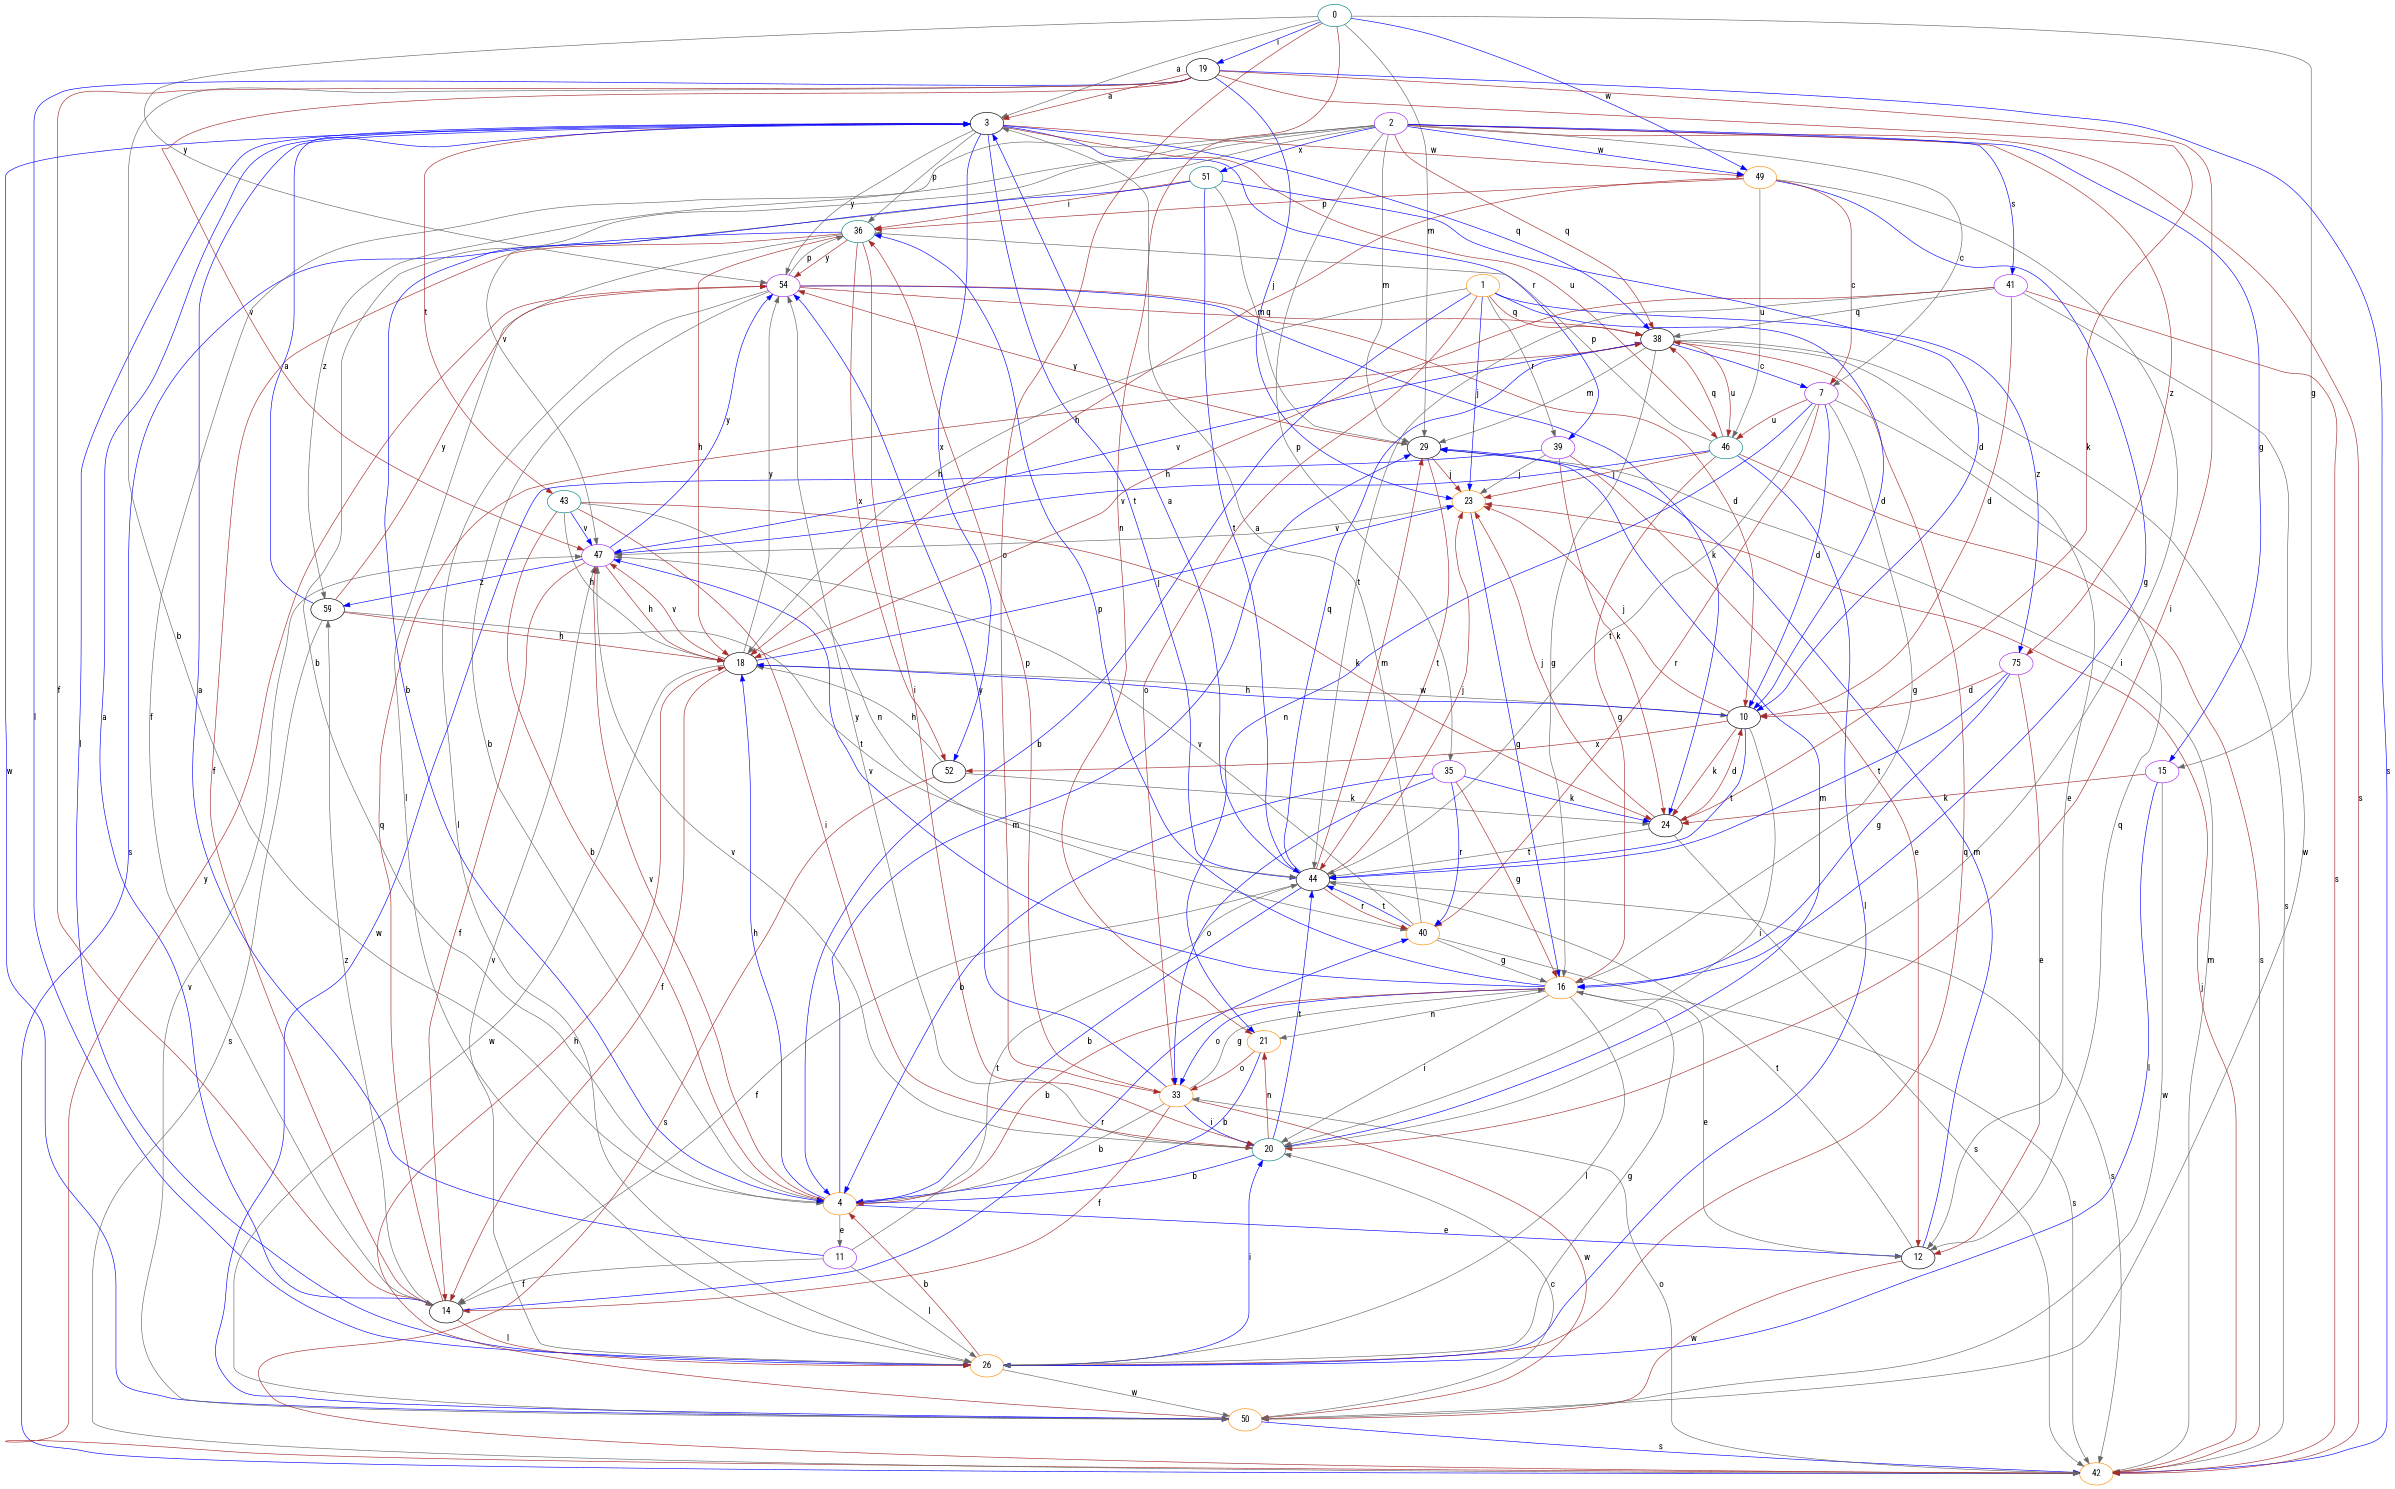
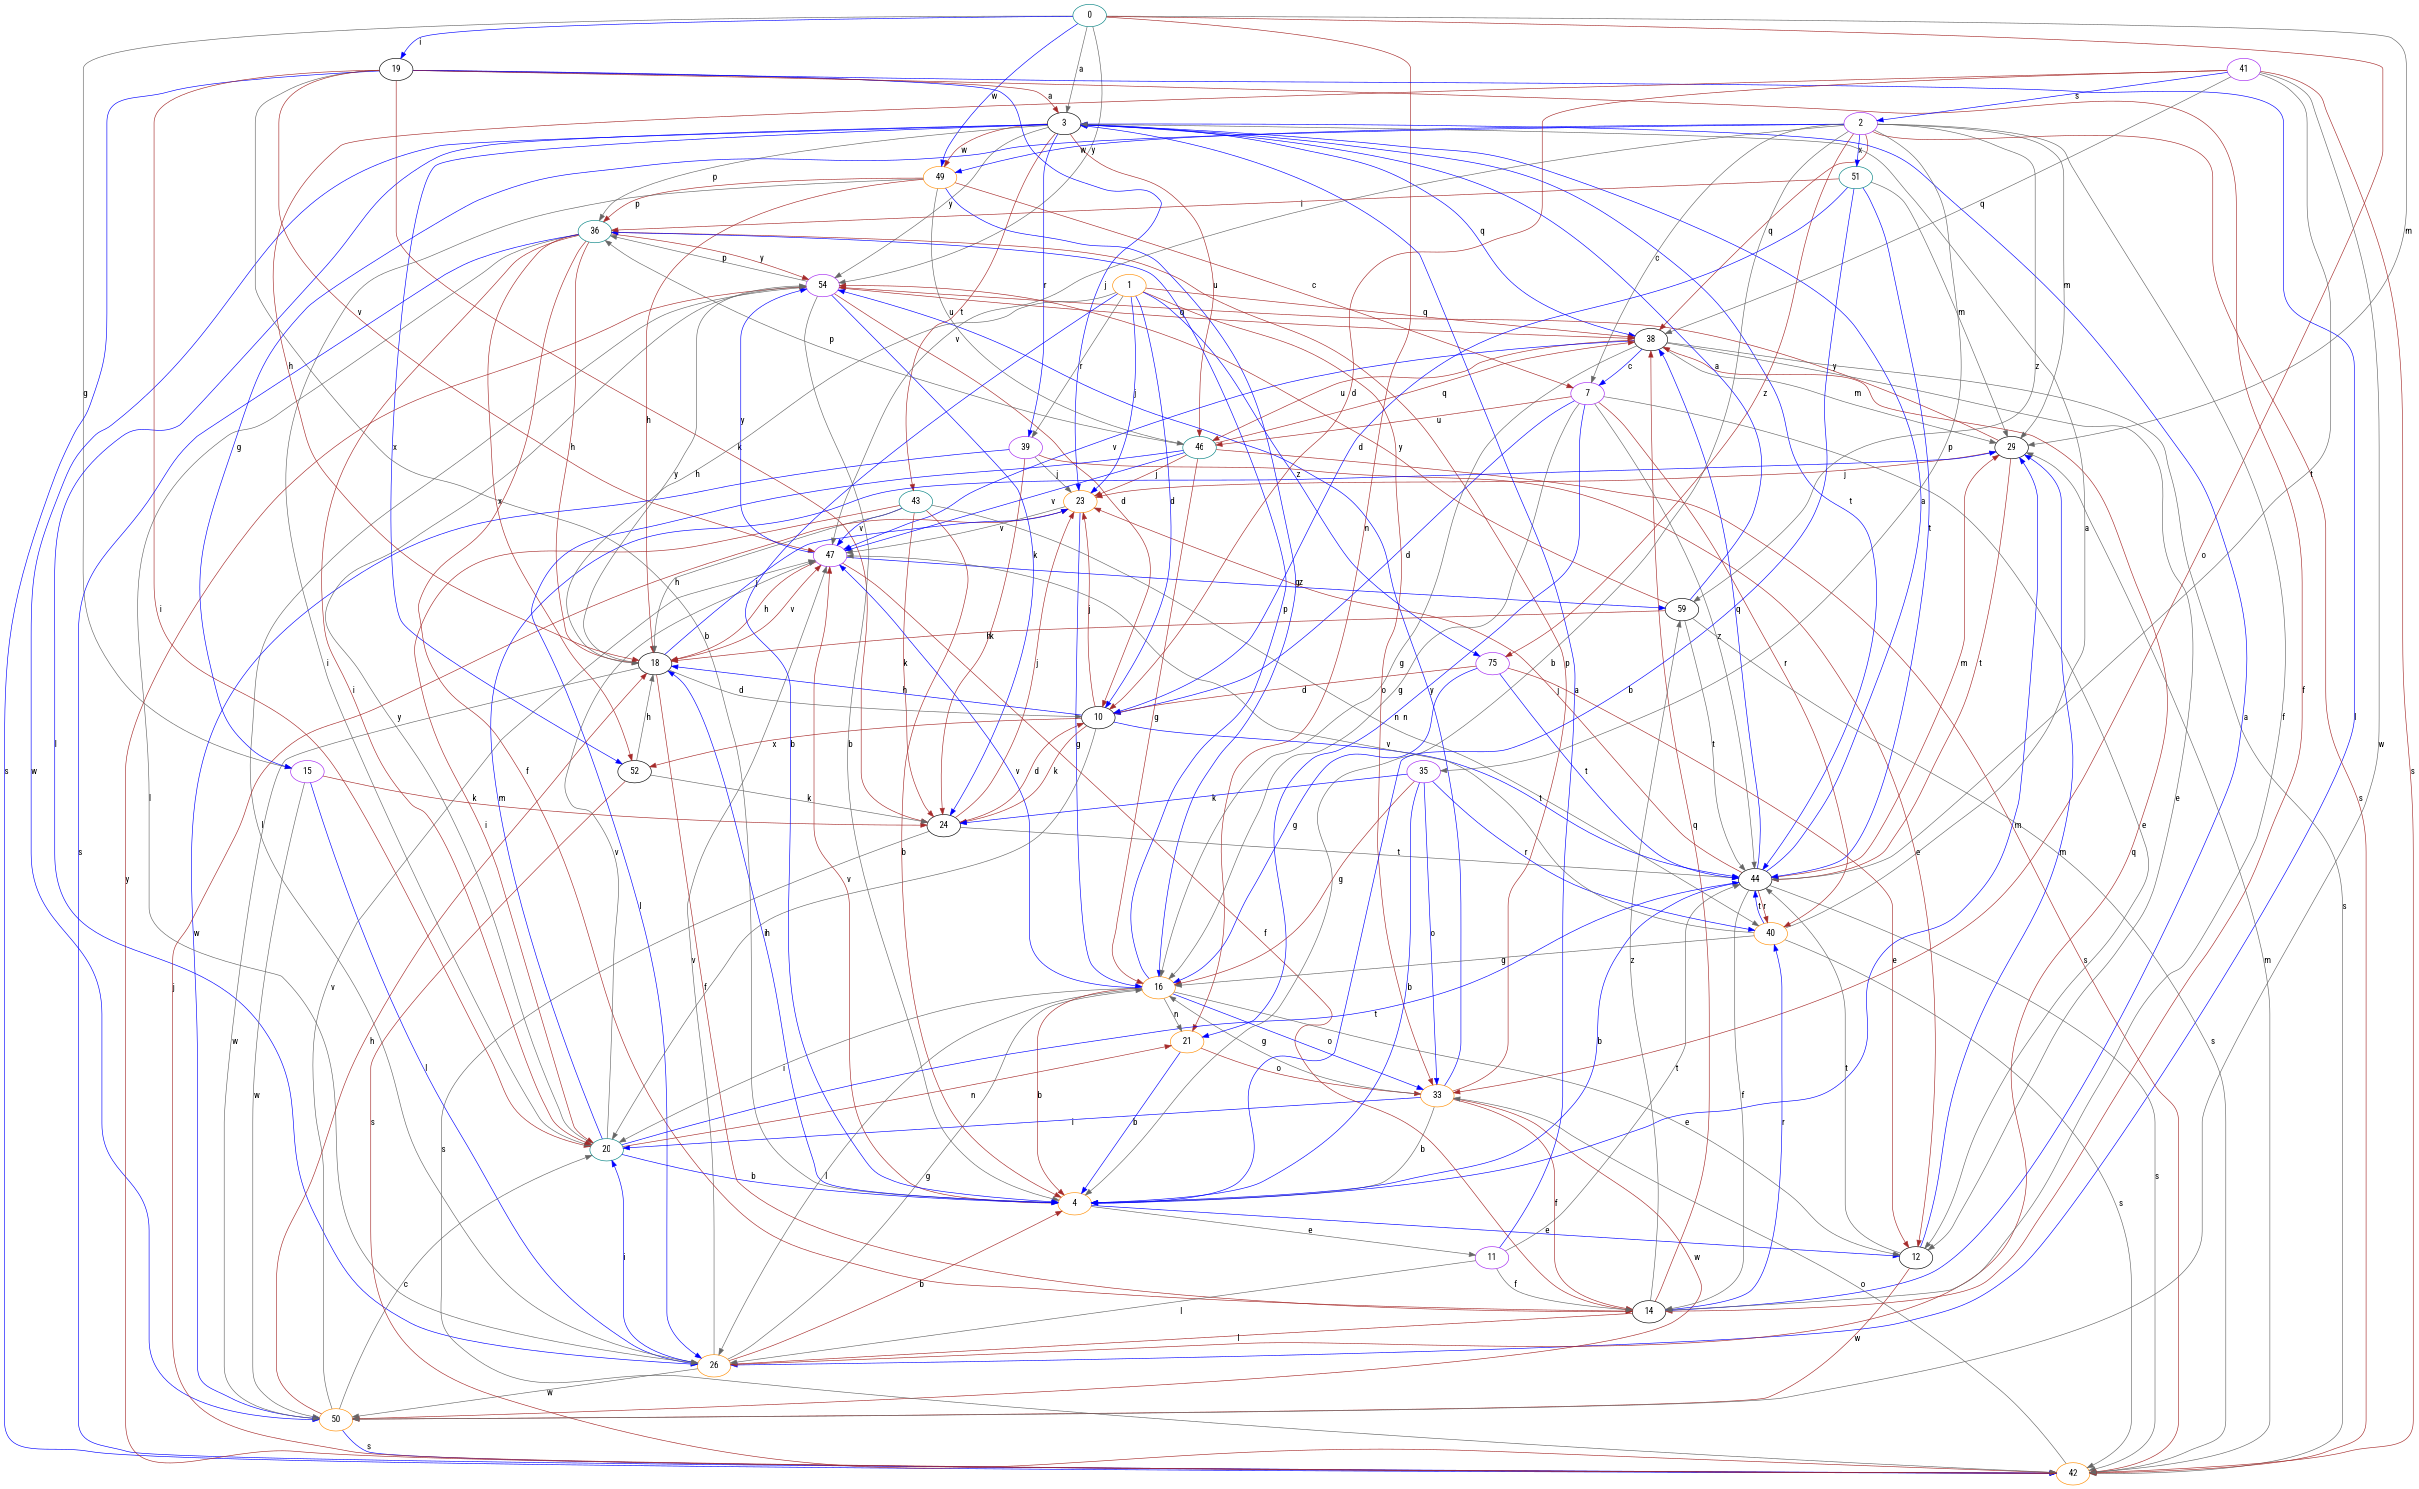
edge "2" -> "41": reversed
edge "7" -> "44": label "t" -> "z"
edge "18" -> "10": label "w" -> "d"
edge "7" -> "12": label "q" -> "e"
